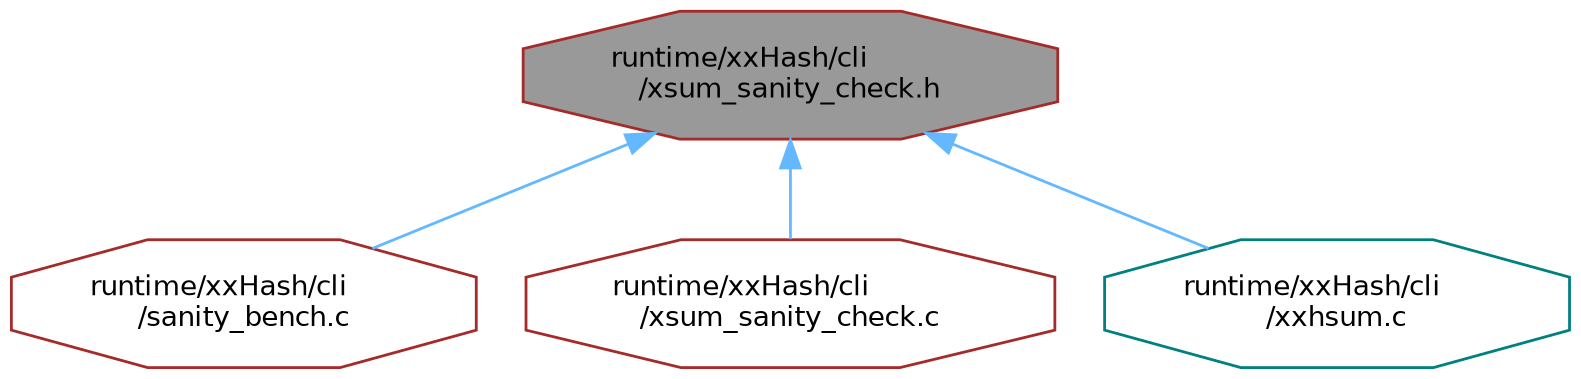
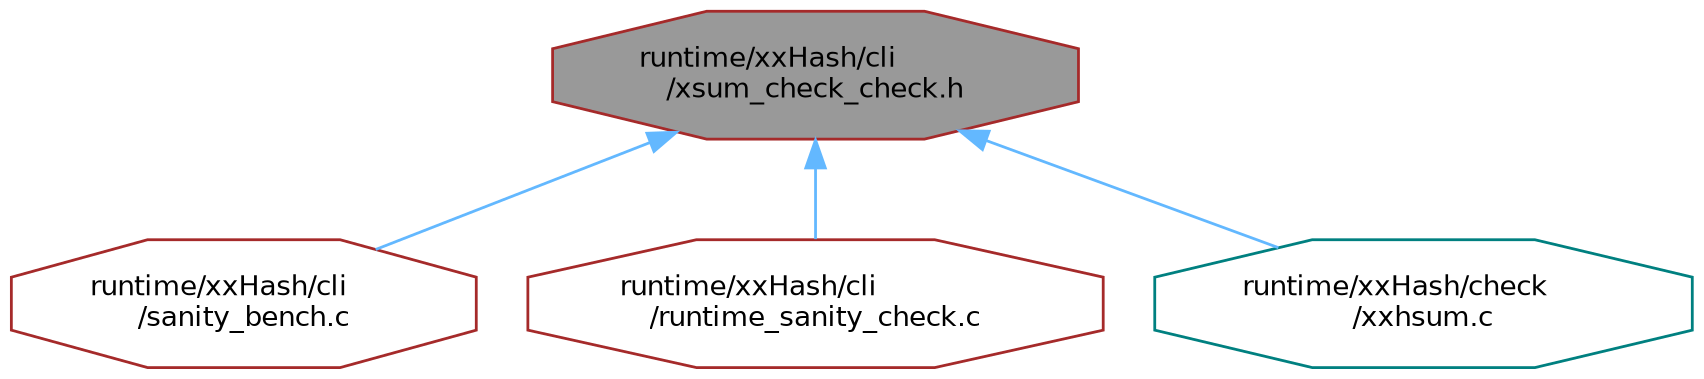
node "runtime/xxHash/cli /xsum_sanity_check.h": label "runtime/xxHash/cli /xsum_sanity_check.h" -> "runtime/xxHash/cli /xsum_check_check.h"
node "runtime/xxHash/cli /xsum_sanity_check.c": label "runtime/xxHash/cli /xsum_sanity_check.c" -> "runtime/xxHash/cli /runtime_sanity_check.c"
node "runtime/xxHash/cli /xxhsum.c": label "runtime/xxHash/cli /xxhsum.c" -> "runtime/xxHash/check /xxhsum.c"
